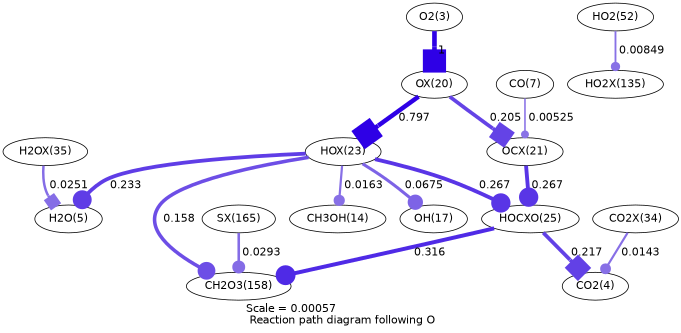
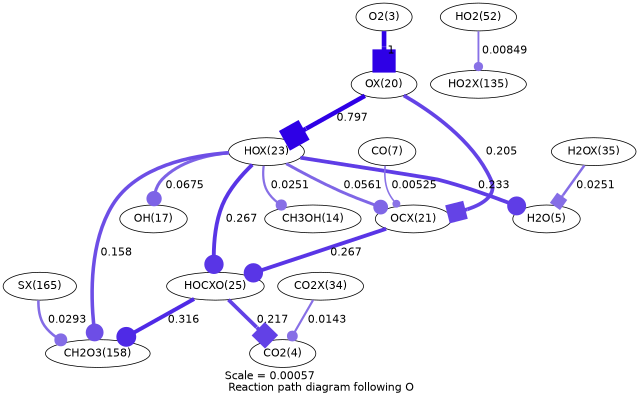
edge "HOX(23)" -> "CH3OH(14)": label " 0.0163" -> " 0.0251"
edge "HOX(23)" -> "OCX(21)": added, label "0.0561"
